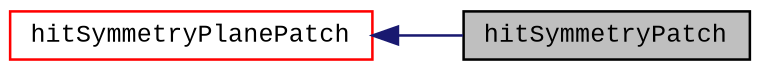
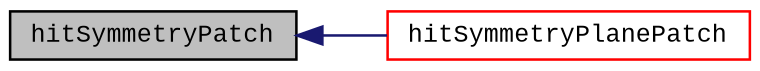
edge "hitSymmetryPatch" -> "hitSymmetryPlanePatch": reversed
